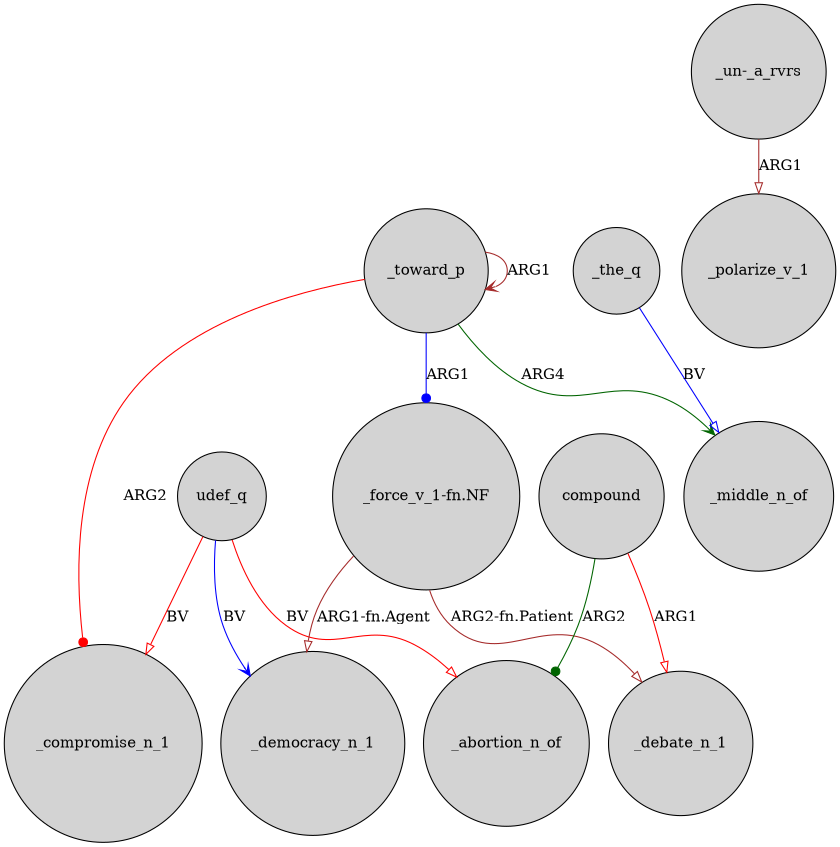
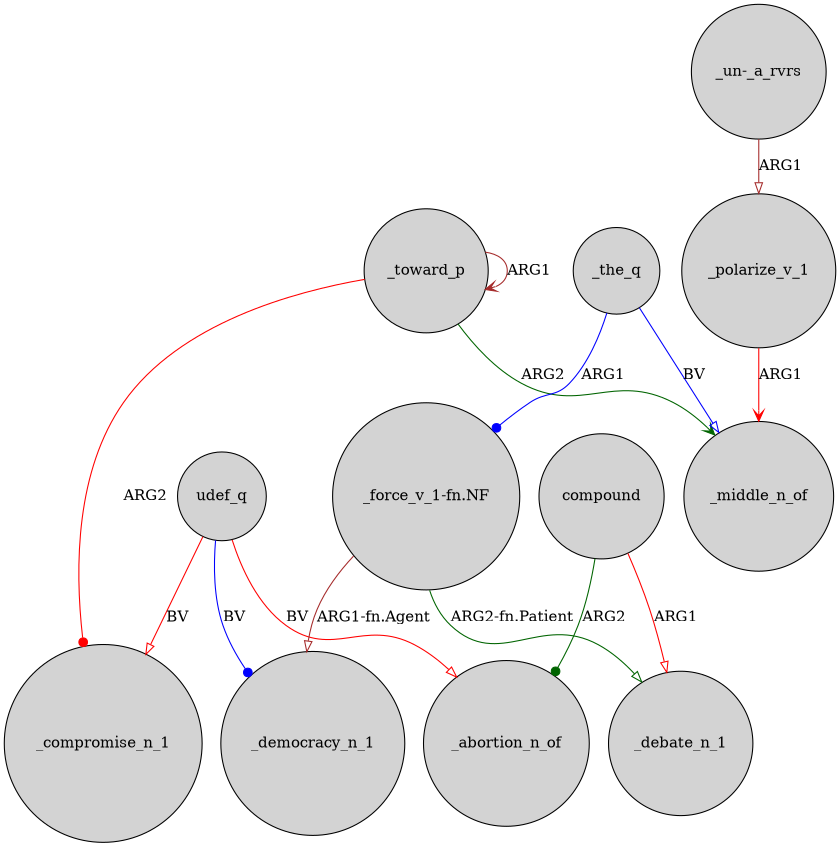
edge "_toward_p" -> "_force_v_1-fn.NF": now "_the_q" -> "_force_v_1-fn.NF"
edge "_toward_p" -> "_middle_n_of": label "ARG4" -> "ARG2"
edge "_polarize_v_1" -> "_middle_n_of": added, label "ARG1"
edge "udef_q" -> "_democracy_n_1": arrowhead vee -> dot
edge "_force_v_1-fn.NF" -> "_debate_n_1": color brown -> darkgreen
